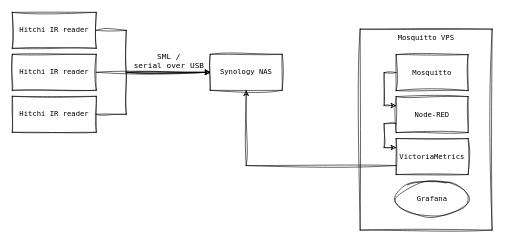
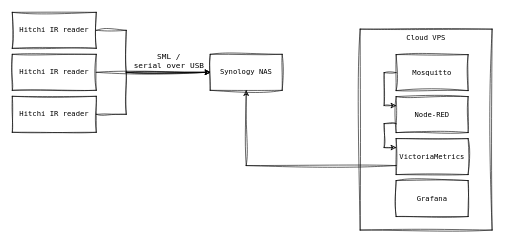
node "Mosquitto VPS": label "Mosquitto VPS" -> "Cloud VPS"
node "Grafana": shape ellipse -> rectangle
